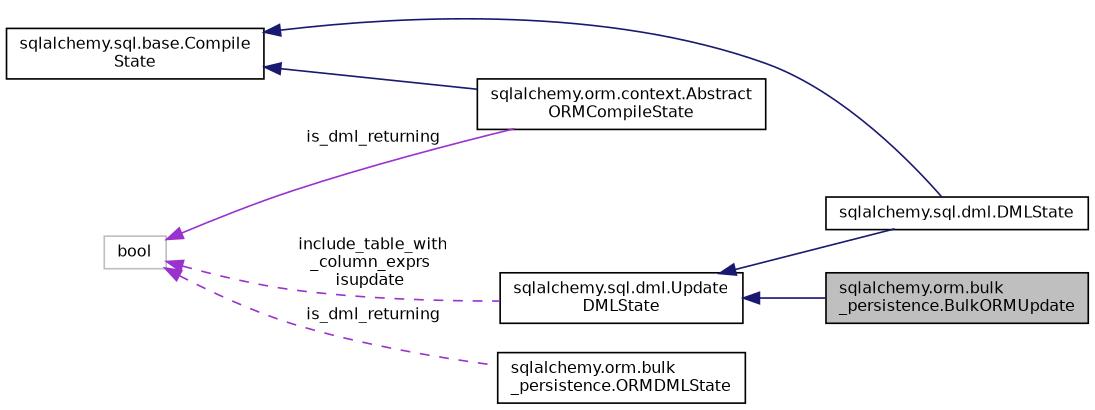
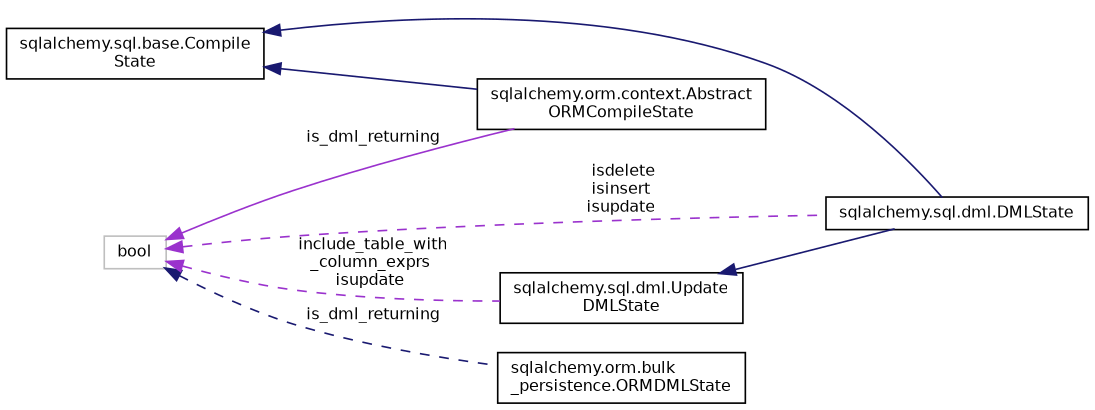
edge "sqlalchemy.sql.dml.DMLState" -> "bool": added, label "isdelete isinsert isupdate"
node "sqlalchemy.orm.bulk _persistence.BulkORMUpdate": removed
edge "sqlalchemy.orm.bulk _persistence.ORMDMLState" -> "bool": color darkorchid3 -> midnightblue
